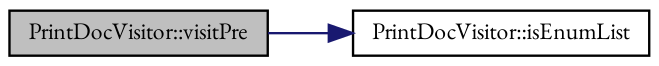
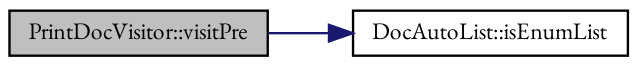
node "PrintDocVisitor::isEnumList": label "PrintDocVisitor::isEnumList" -> "DocAutoList::isEnumList"
